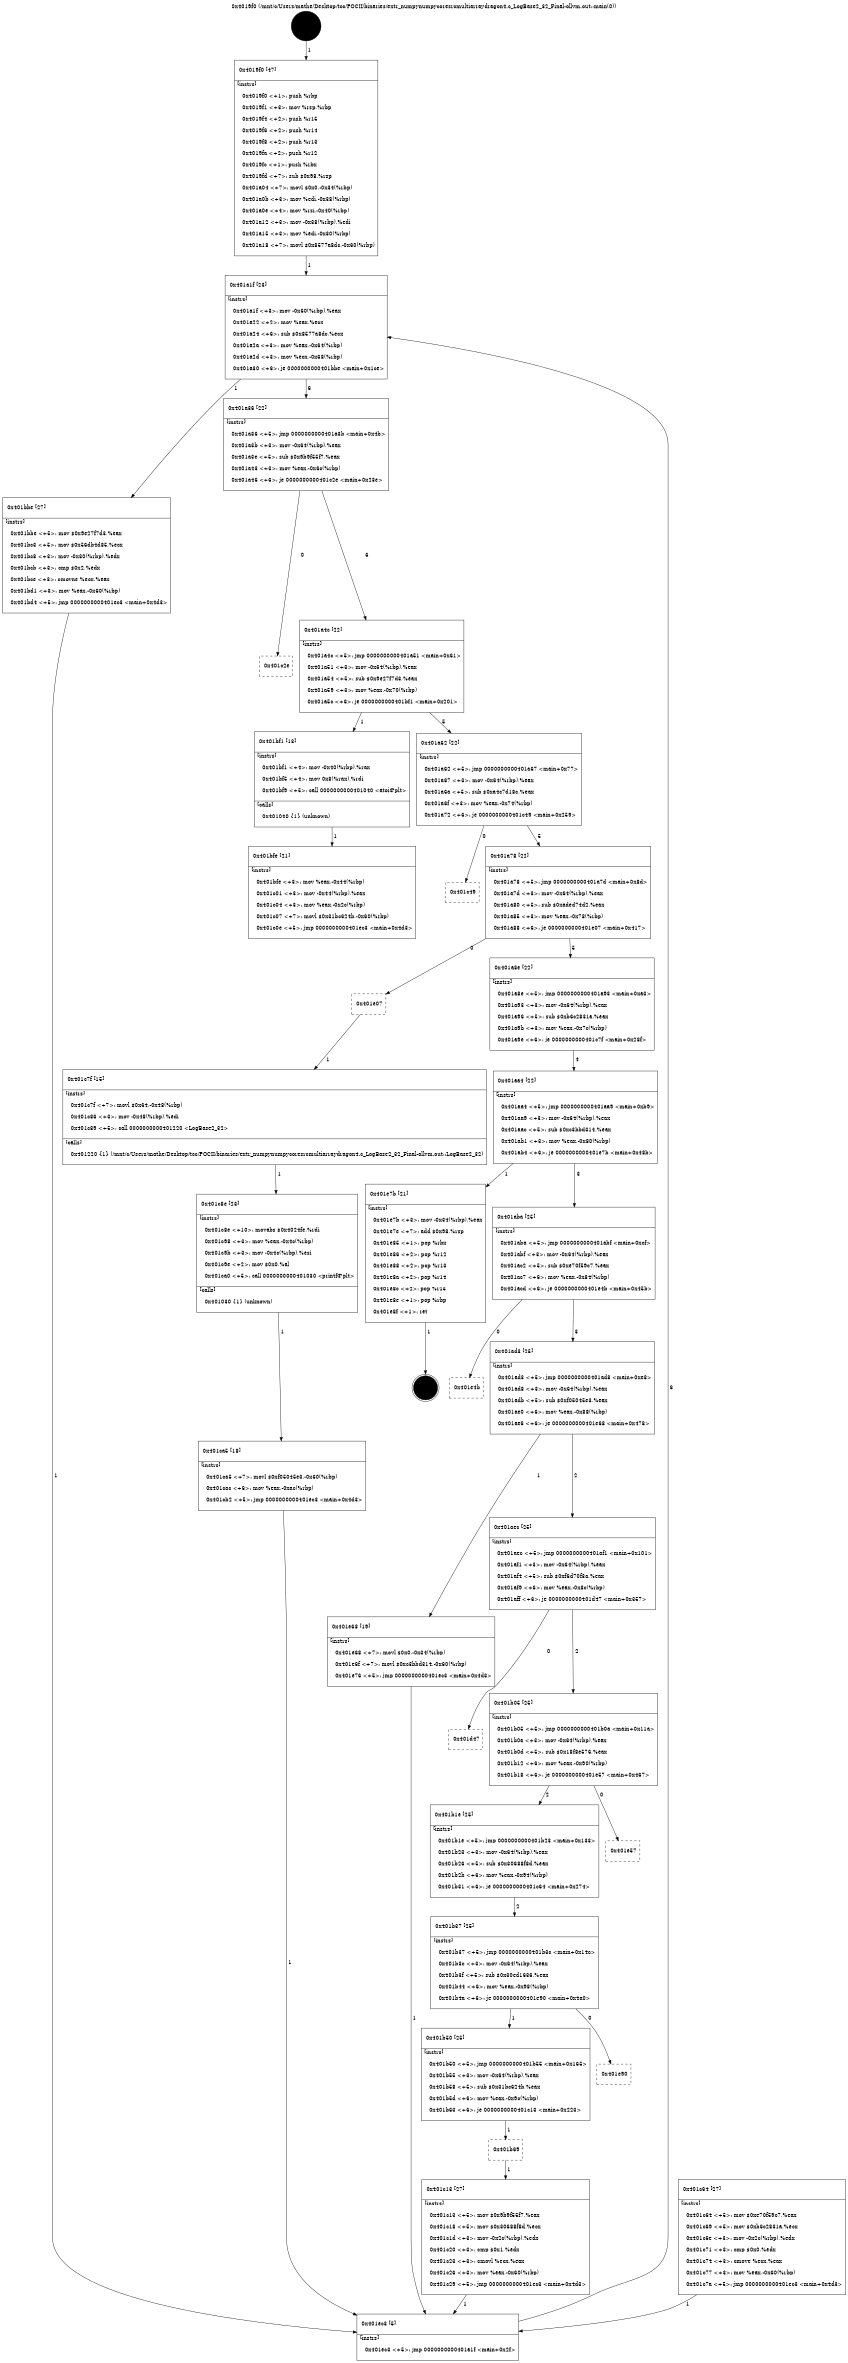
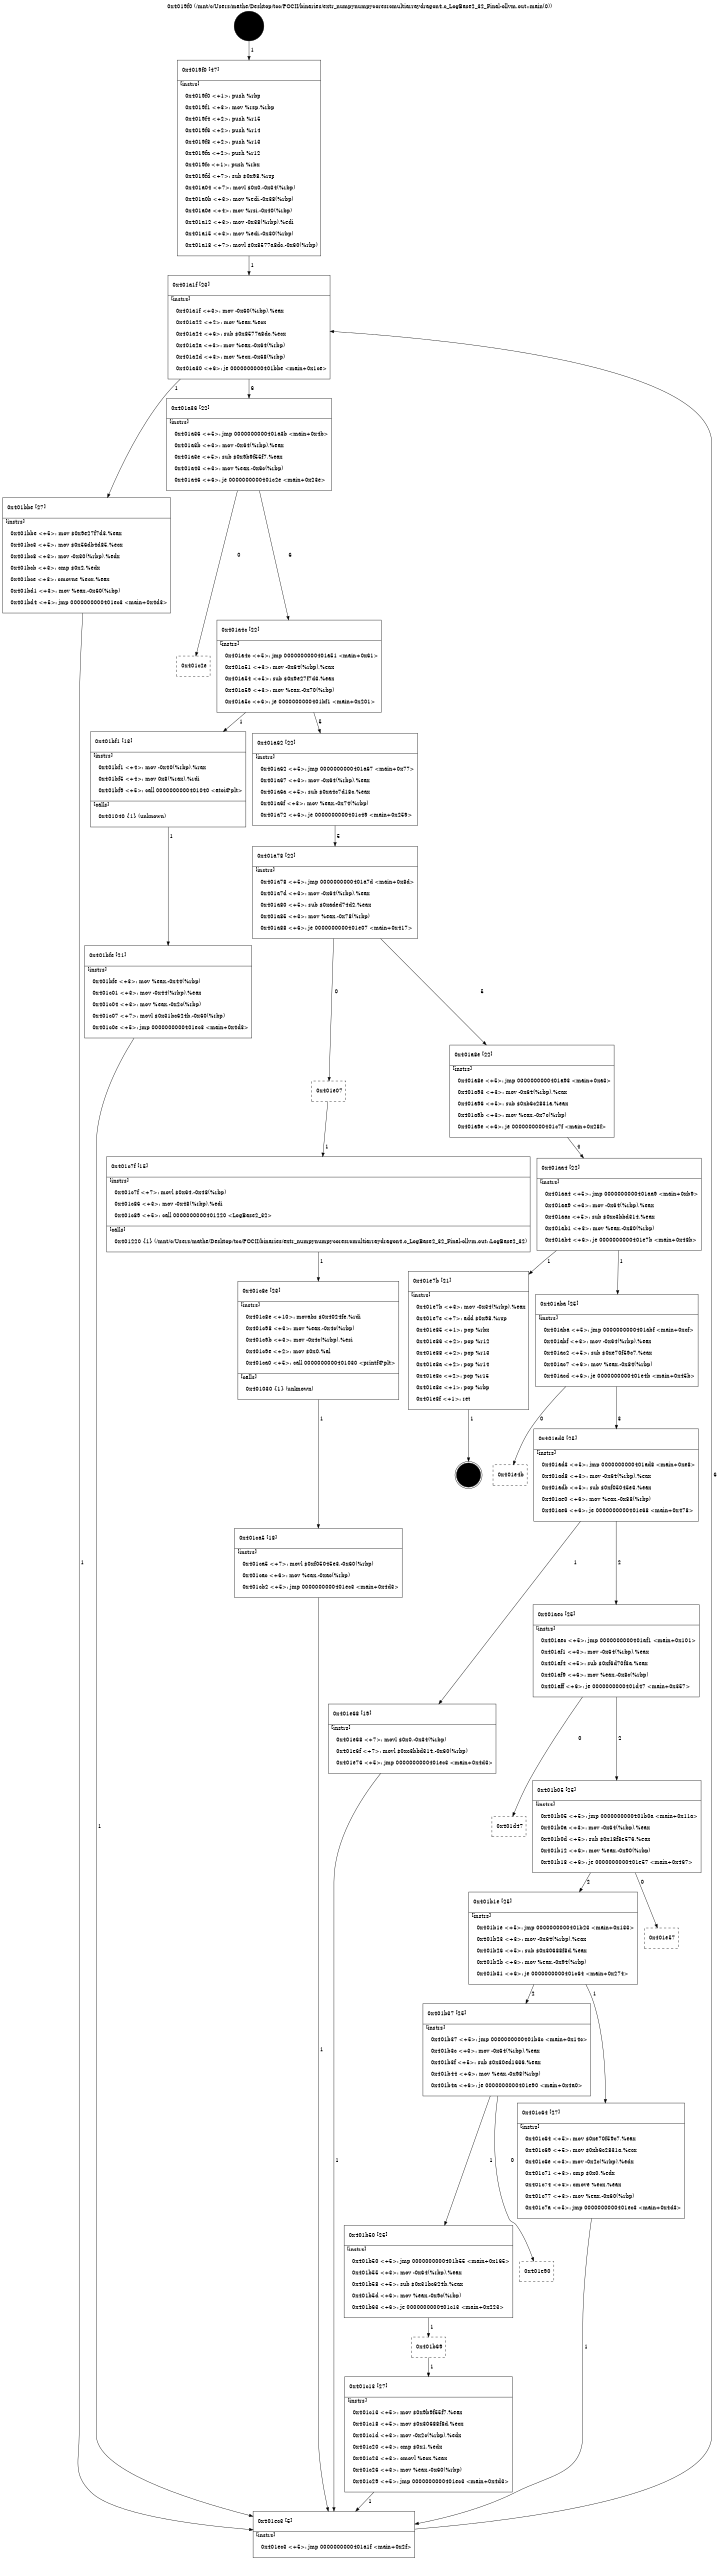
node "0x401c49": removed
edge "0x401aa4 [22]" -> "0x401aba [25]": label " 3" -> " 1"
edge "0x401bfe [21]" -> "0x401ec3 [5]": added, label "1"
edge "0x401b1e [25]" -> "0x401c64 [27]": added, label "1"
